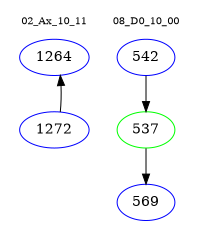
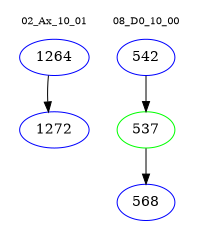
cluster "02_Ax_10_11": label "02_Ax_10_11" -> "02_Ax_10_01"
edge "1272" -> "1264": reversed
node "569": label "569" -> "568"
